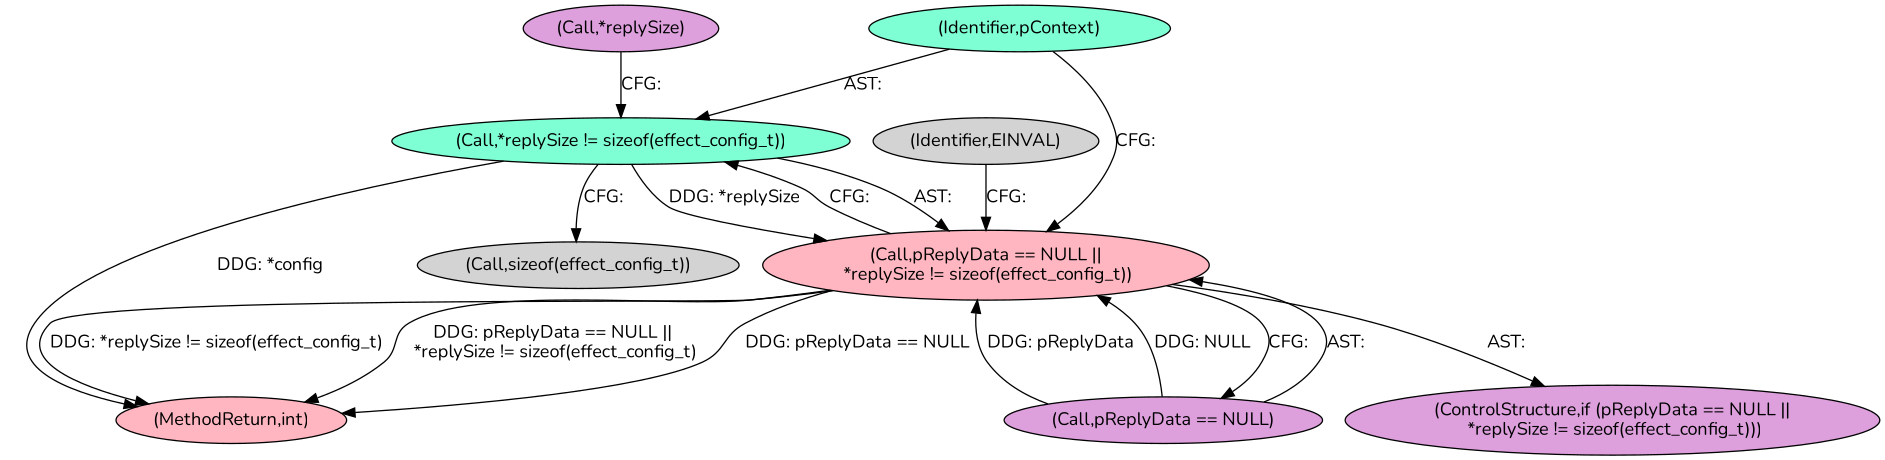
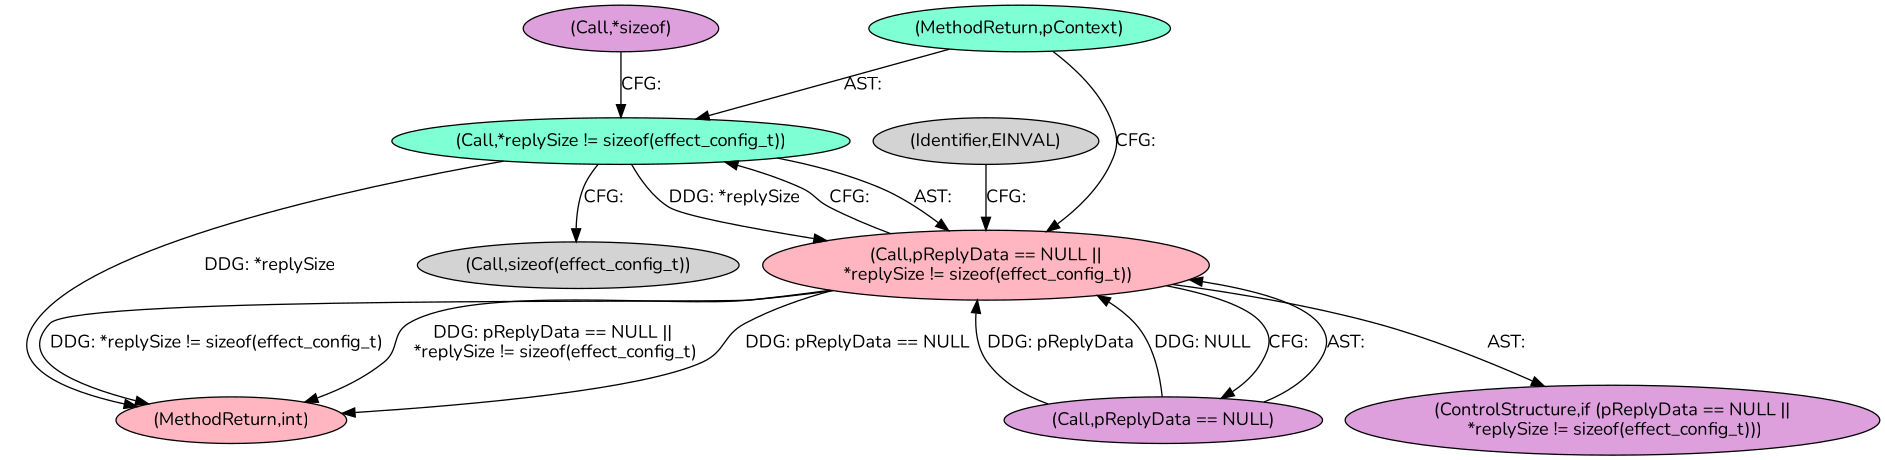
node "(Call,*replySize)": label "(Call,*replySize)" -> "(Call,*sizeof)"
node "(Identifier,pContext)": label "(Identifier,pContext)" -> "(MethodReturn,pContext)"
edge "(Call,*replySize != sizeof(effect_config_t))" -> "(MethodReturn,int)": label "DDG: *config" -> "DDG: *replySize"
